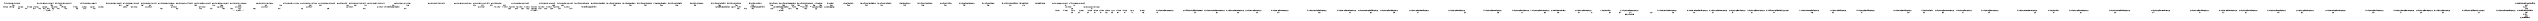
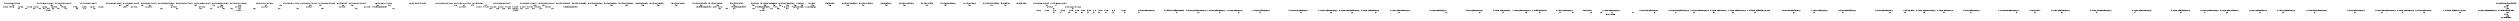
node "80587: 129.22.31.135/32:39874->142.250.190.78/32:443": removed
